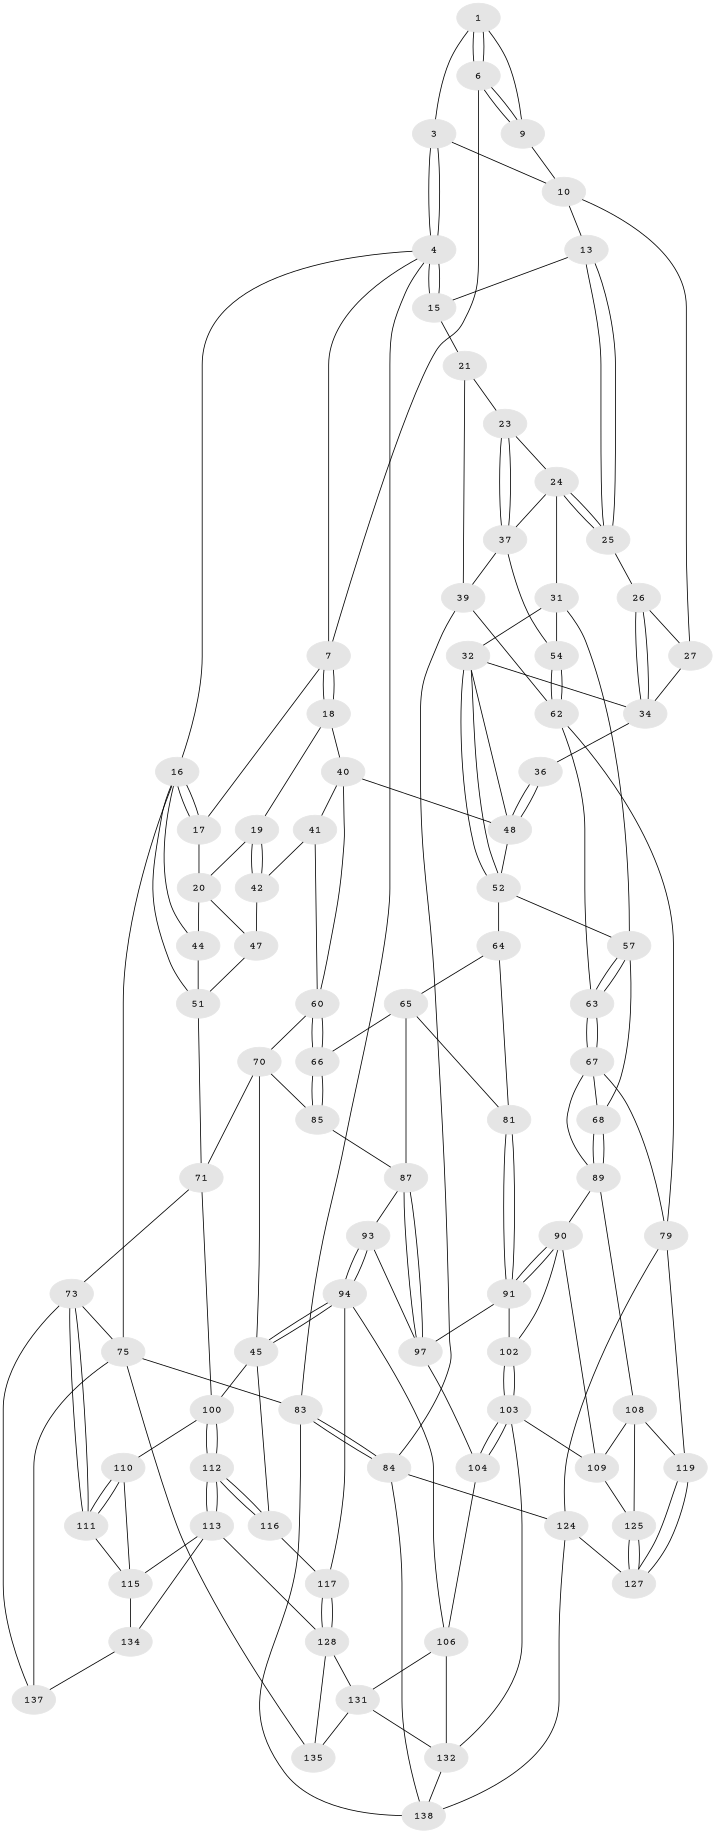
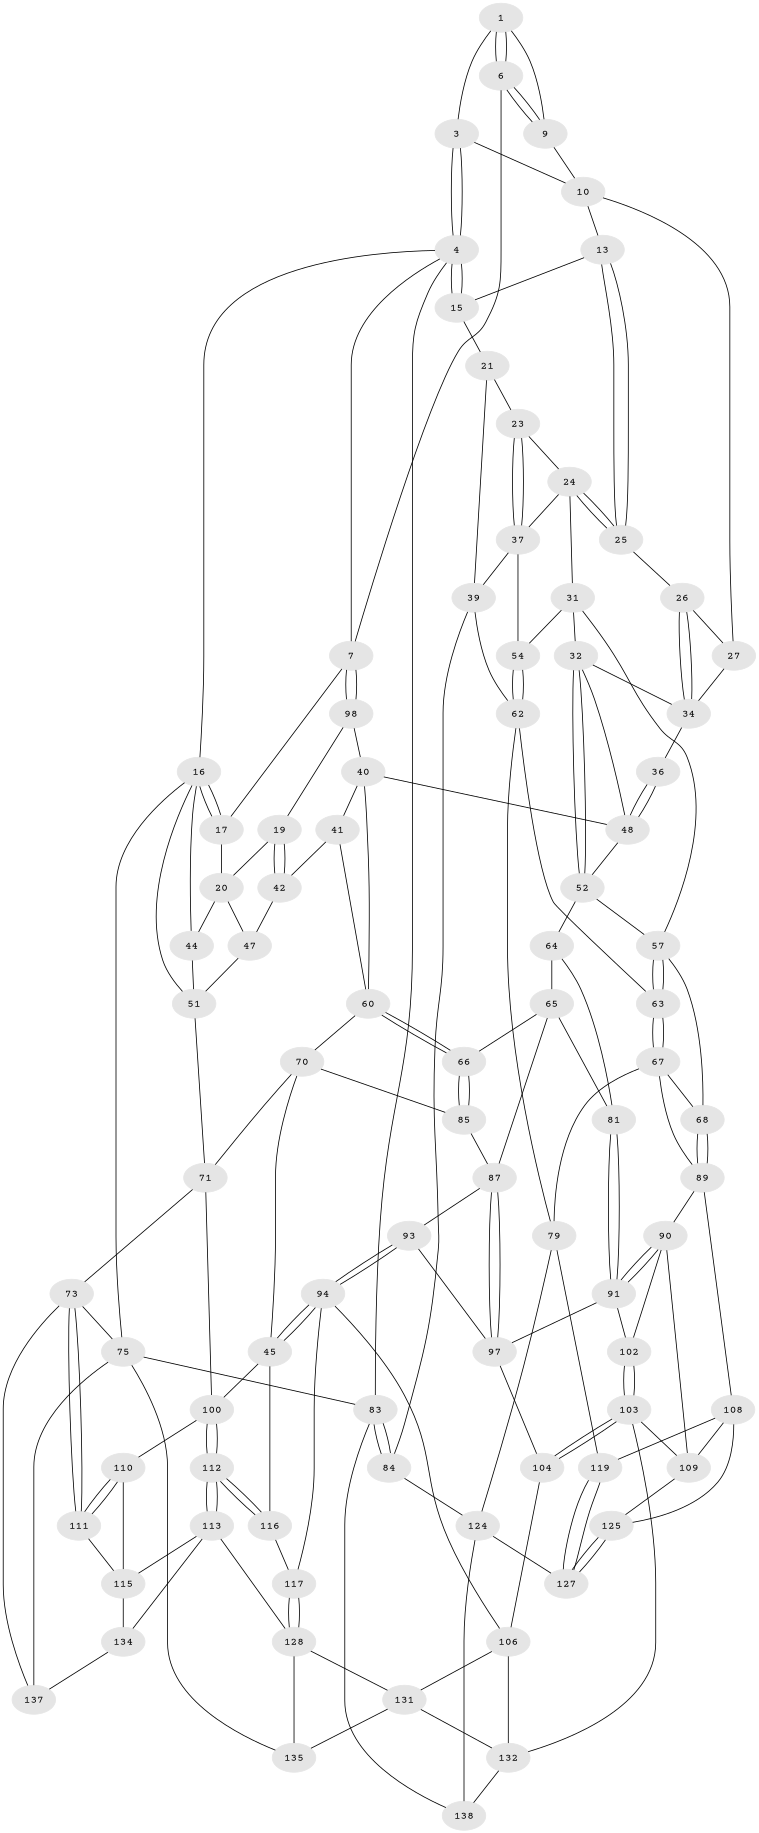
node "18": label "18" -> "98"
edge "84" -- "138": removed
